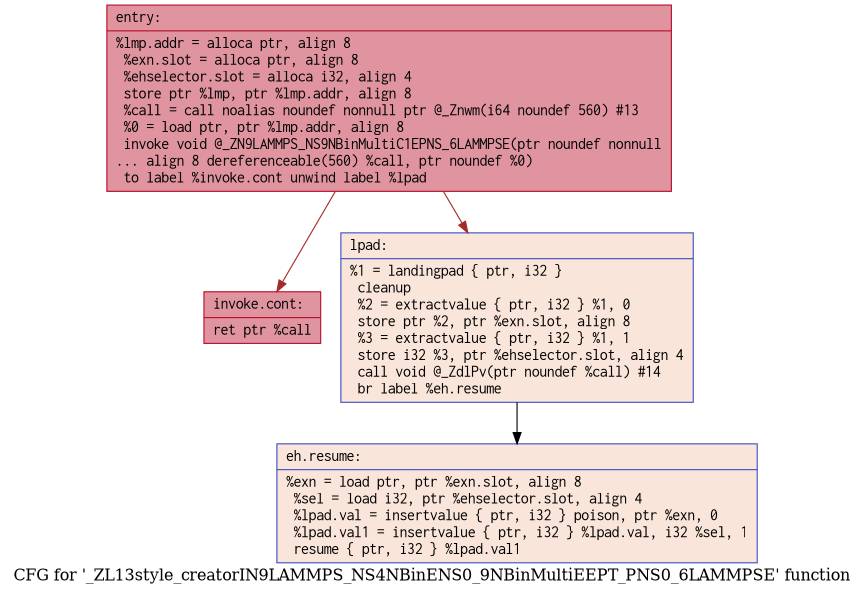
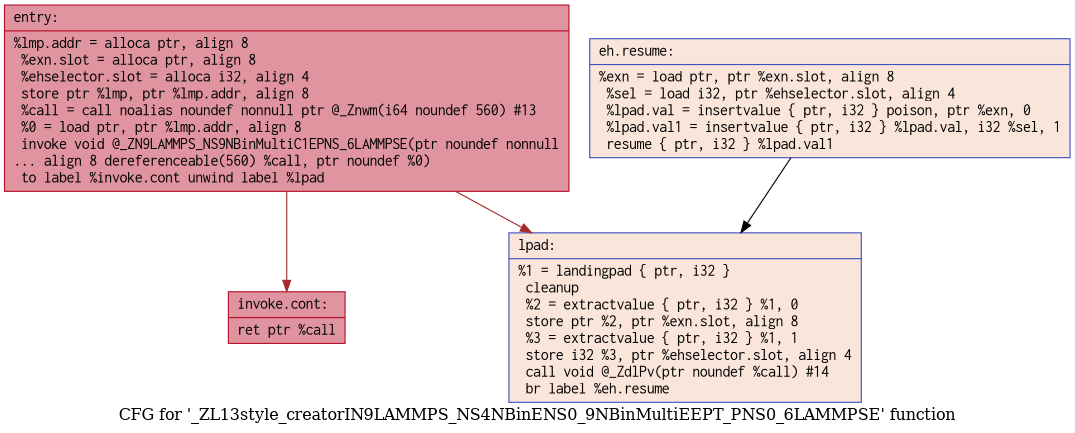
edge "lpad:" -> "eh.resume:": reversed
